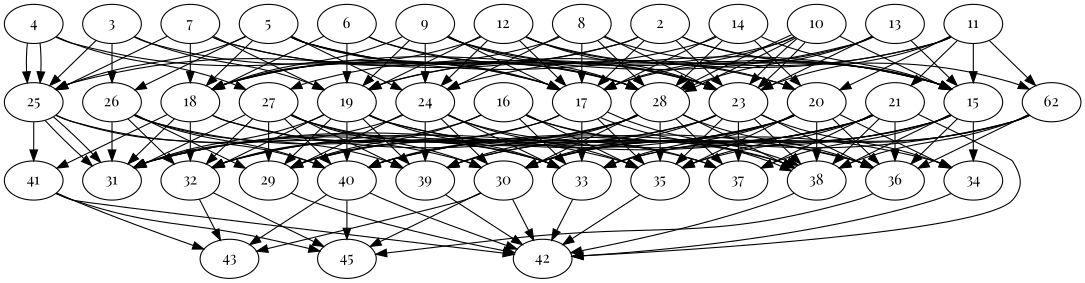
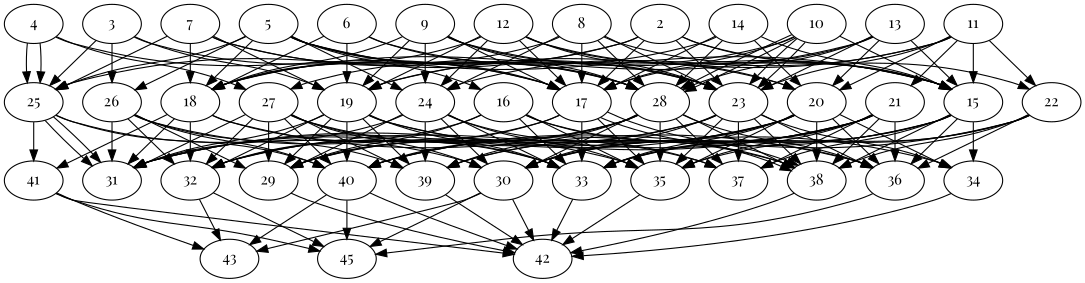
edge "13" -> "20": added
edge "5" -> "16": added
node "62": label "62" -> "22"
edge "21" -> "42": now "21" -> "33"
